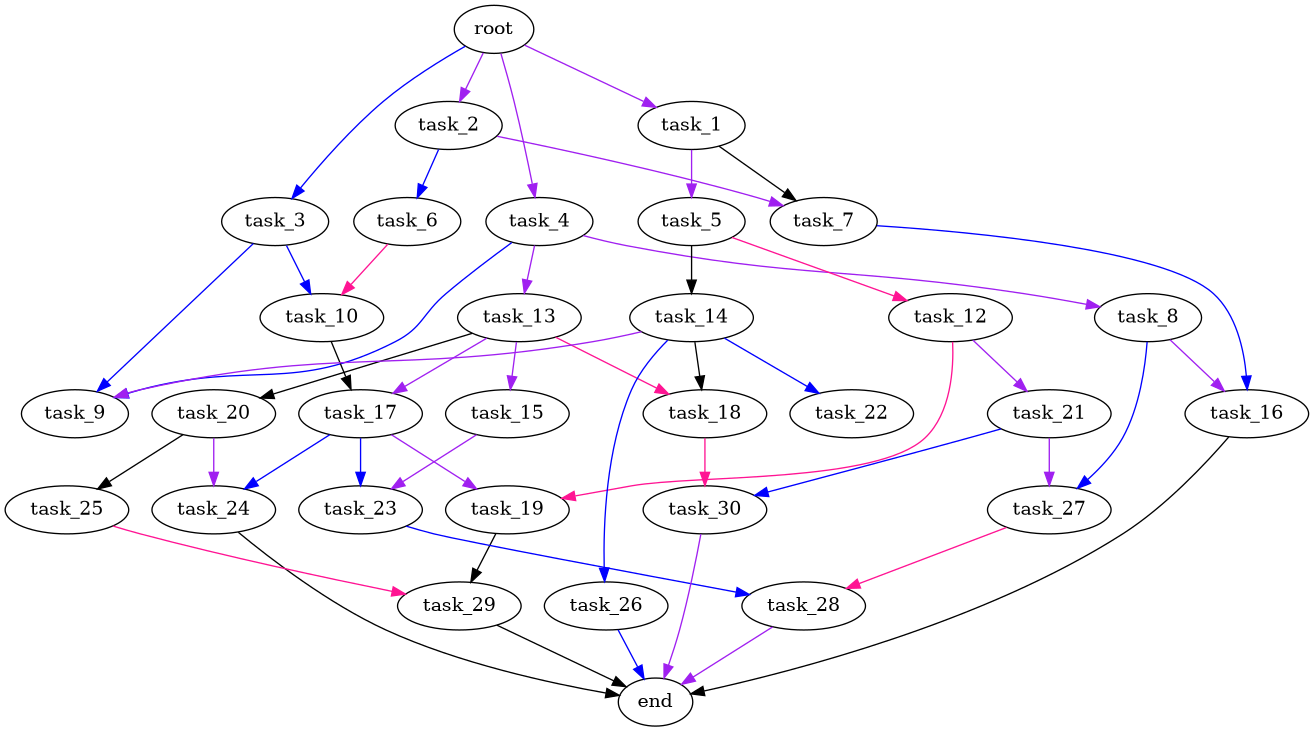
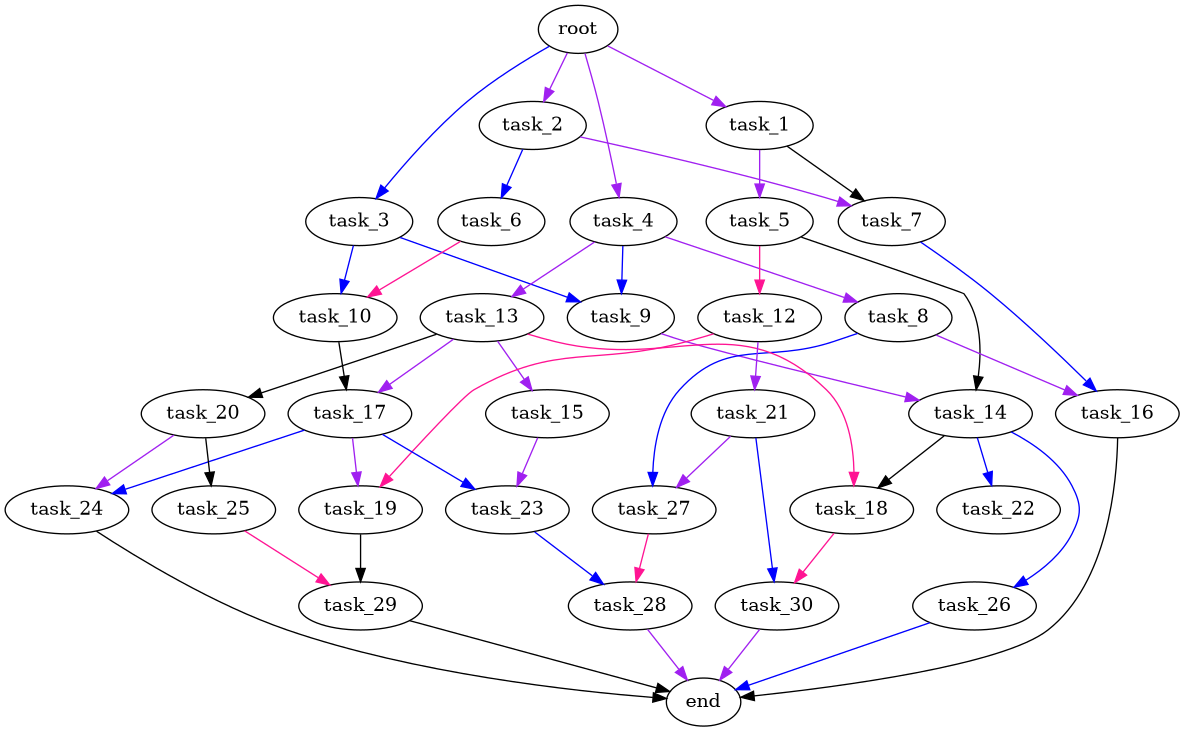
edge "task_14" -> "task_9": reversed
